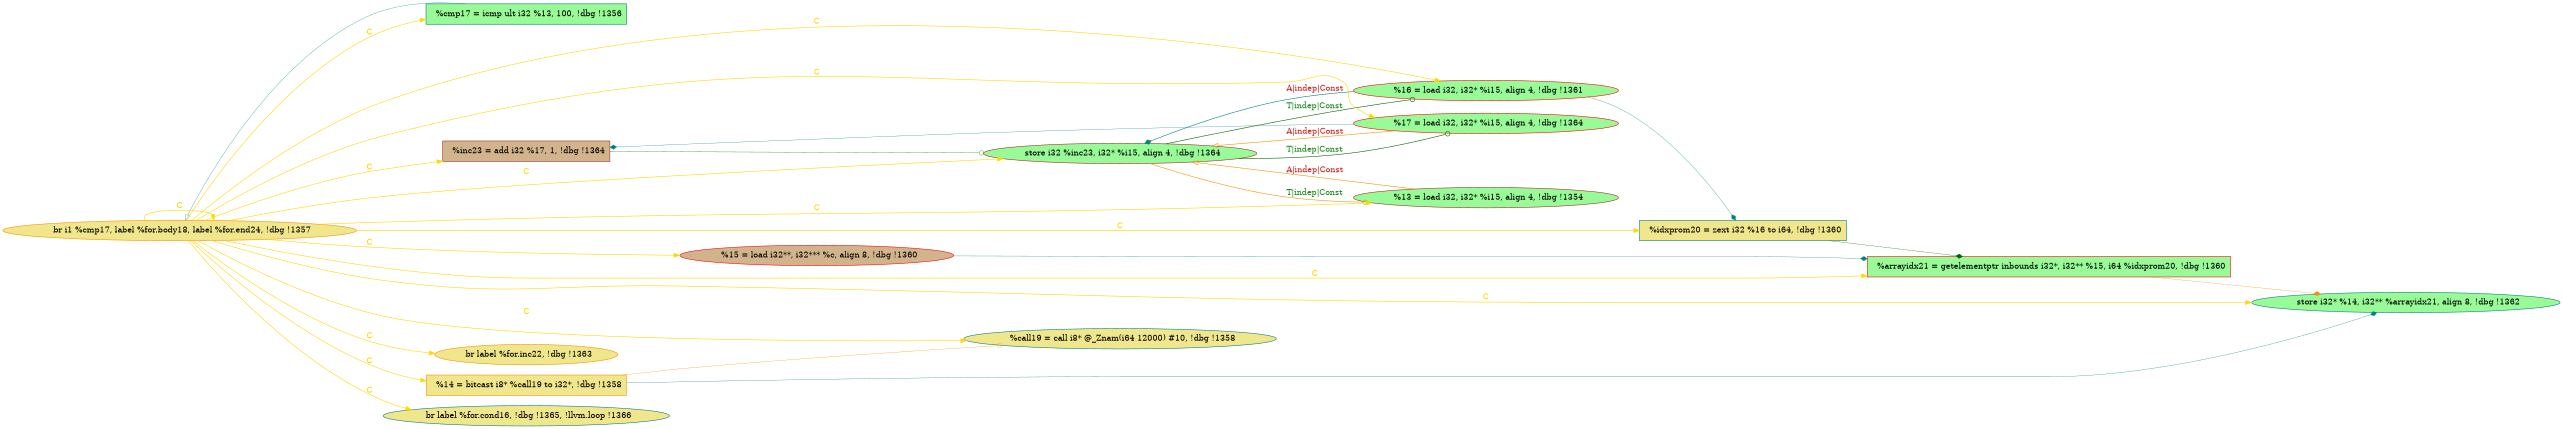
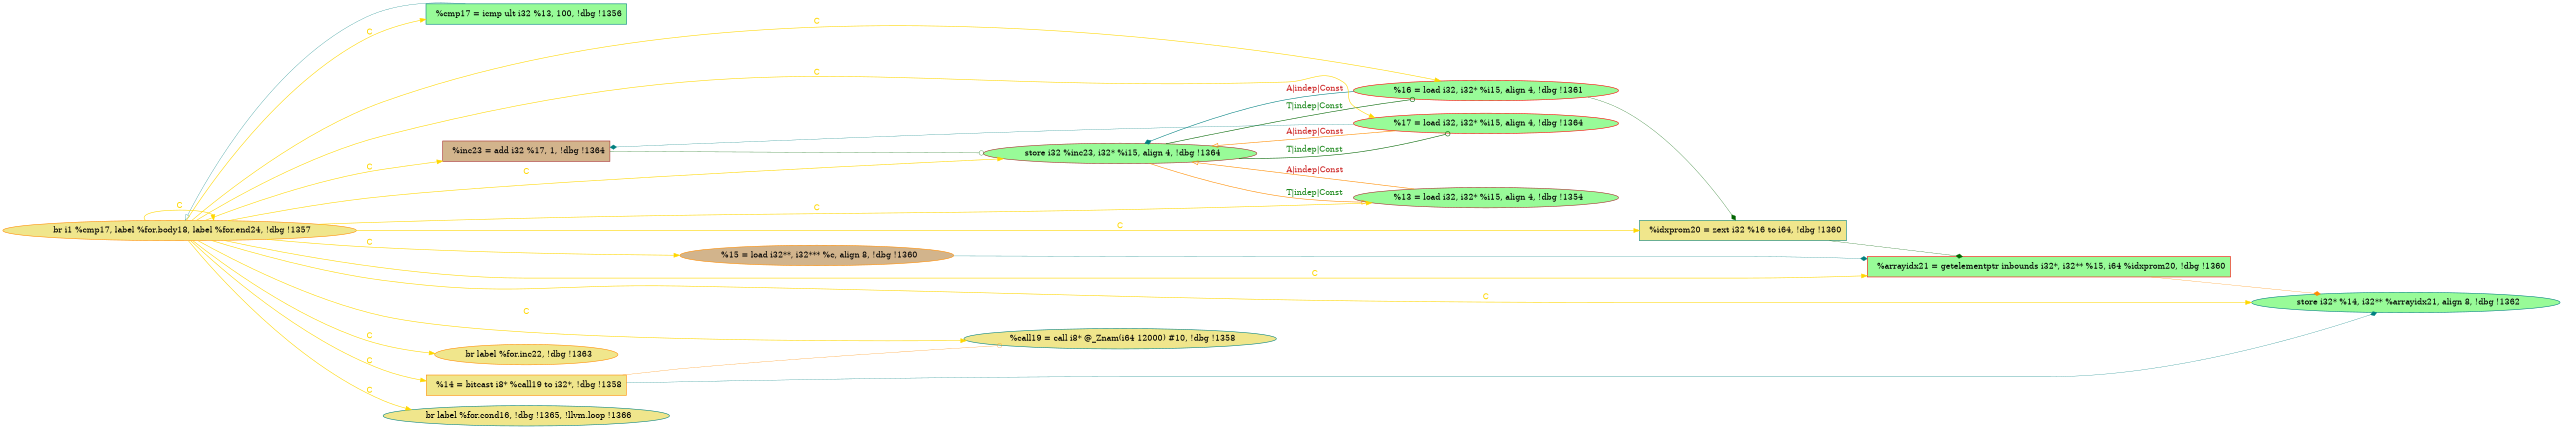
edge "%16 = load i32, i32* %i15, align 4, !dbg !1361" -> "%idxprom20 = zext i32 %16 to i64, !dbg !1360": color teal -> darkgreen
edge "store i32 %inc23, i32* %i15, align 4, !dbg !1364" -> "%13 = load i32, i32* %i15, align 4, !dbg !1354": arrowhead odot -> onormal
node "%15 = load i32**, i32*** %c, align 8, !dbg !1360": color red -> darkorange
